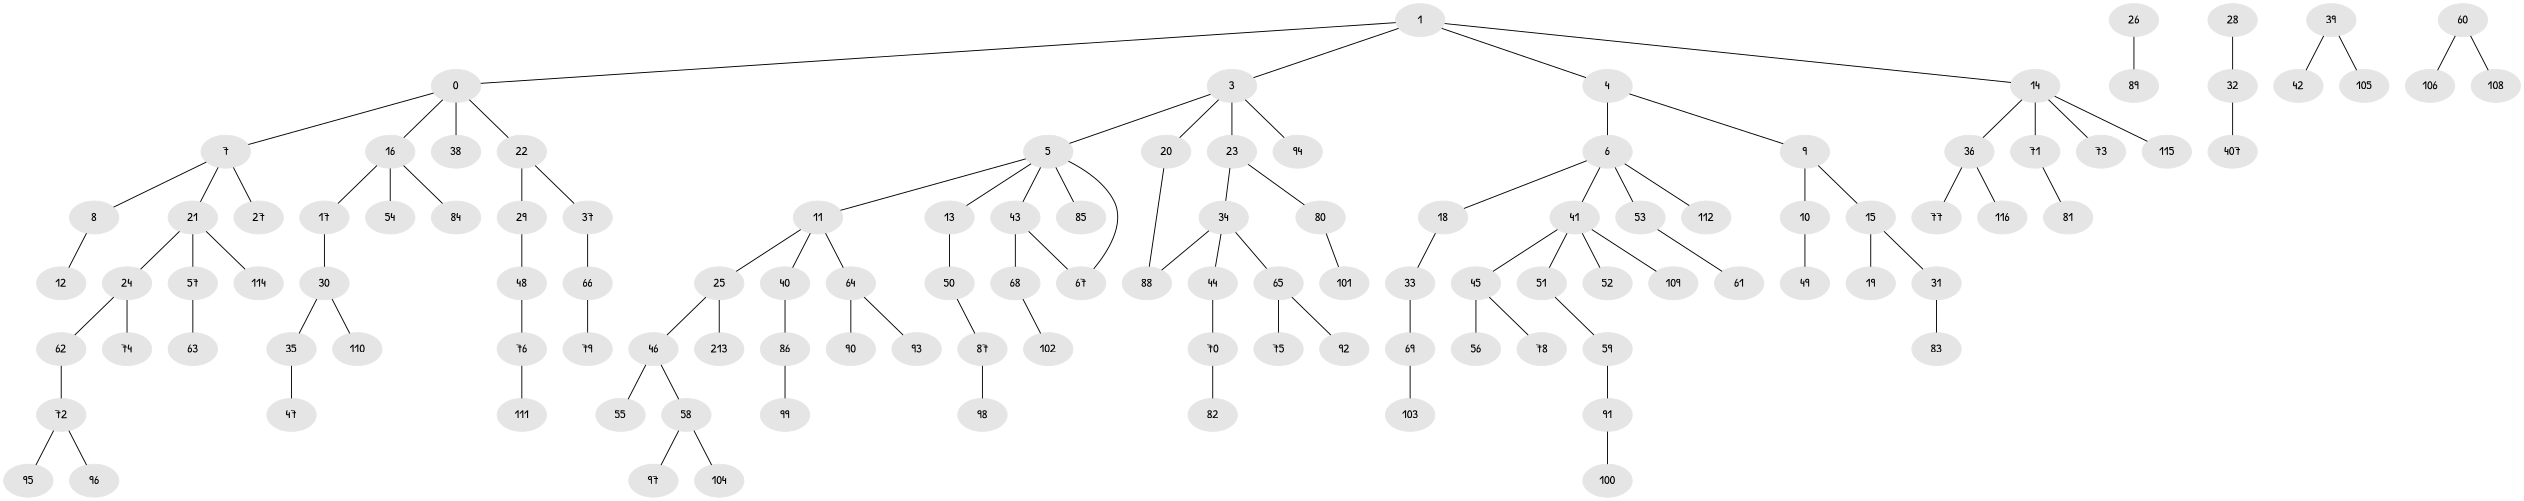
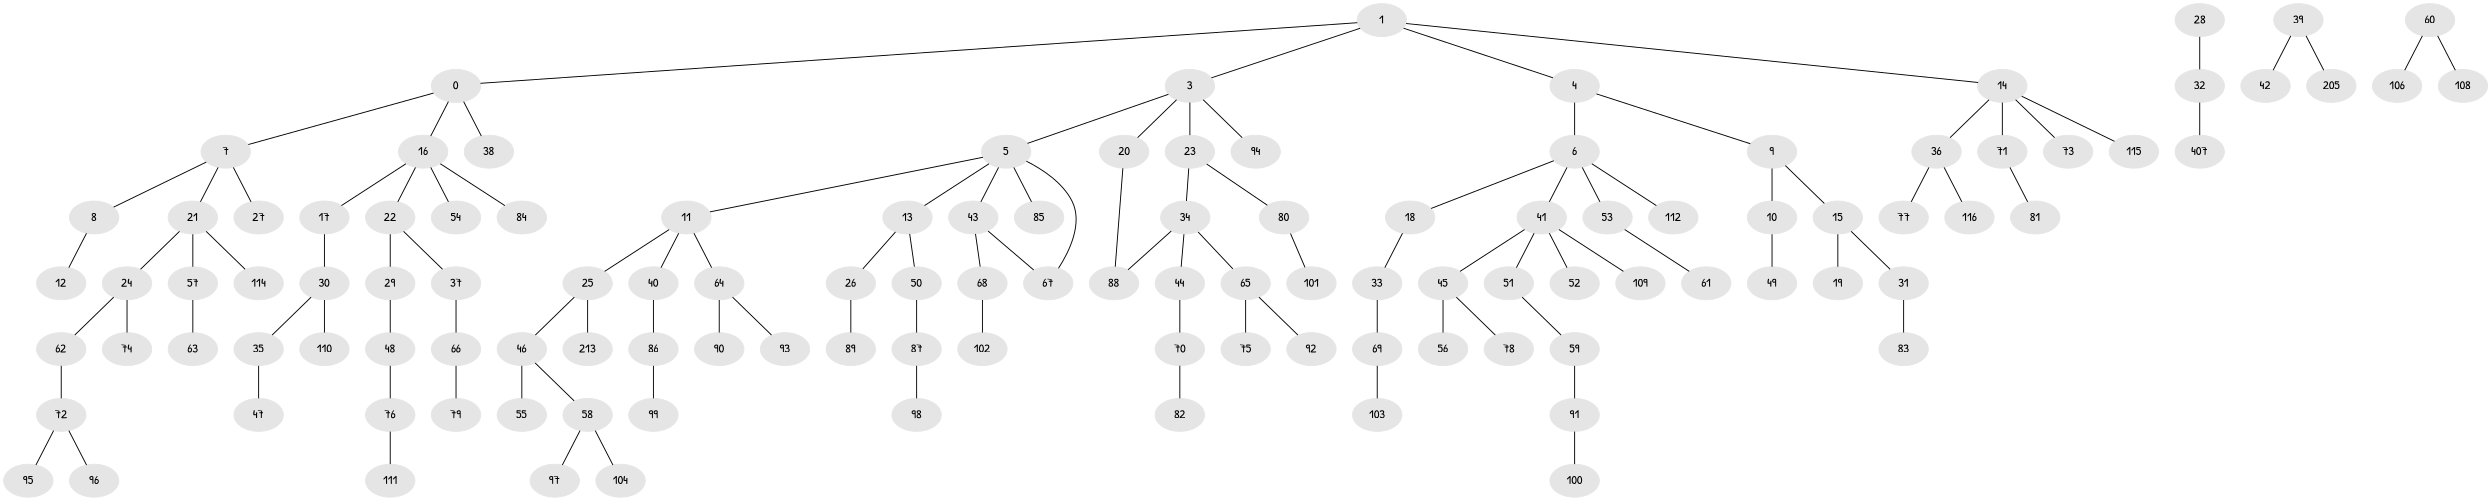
node "105": label "105" -> "205"
edge "0" -- "22": now "16" -- "22"
edge "13" -- "26": added
